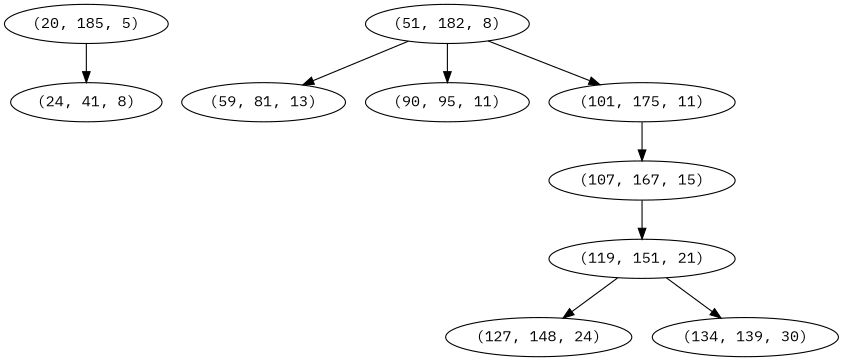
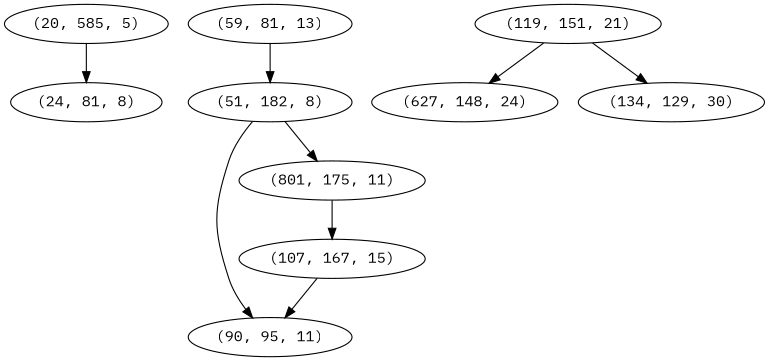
node "(20, 185, 5)": label "(20, 185, 5)" -> "(20, 585, 5)"
edge "(51, 182, 8)" -> "(59, 81, 13)": reversed
node "(24, 41, 8)": label "(24, 41, 8)" -> "(24, 81, 8)"
node "(101, 175, 11)": label "(101, 175, 11)" -> "(801, 175, 11)"
edge "(107, 167, 15)" -> "(119, 151, 21)": now "(107, 167, 15)" -> "(90, 95, 11)"
node "(127, 148, 24)": label "(127, 148, 24)" -> "(627, 148, 24)"
node "(134, 139, 30)": label "(134, 139, 30)" -> "(134, 129, 30)"
